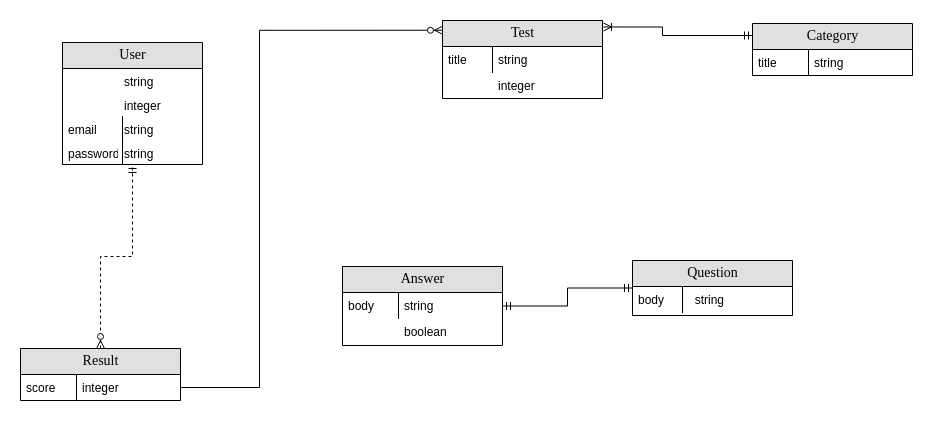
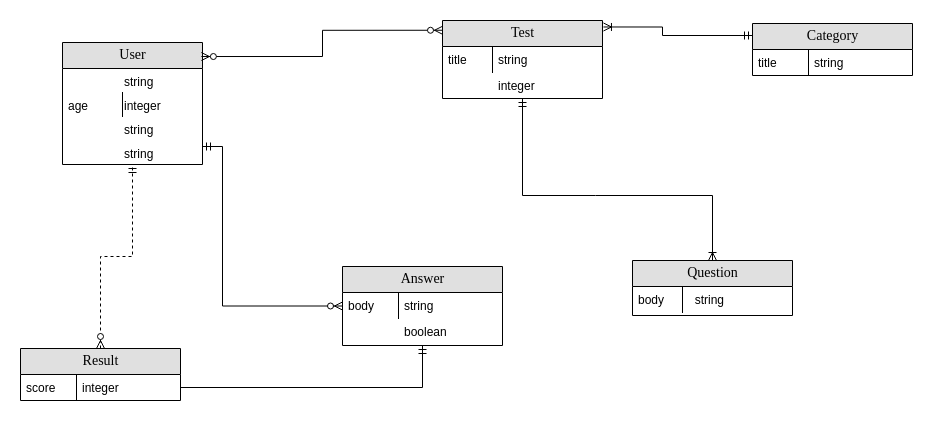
node "age": added
node "email": removed
node "password": removed
edge "Test" -- "score": now "Test" -- "User"
edge "Test" -- "Question": added
edge "User" -- "Answer": added
edge "Question" -- "Answer": now "score" -- "Answer"
